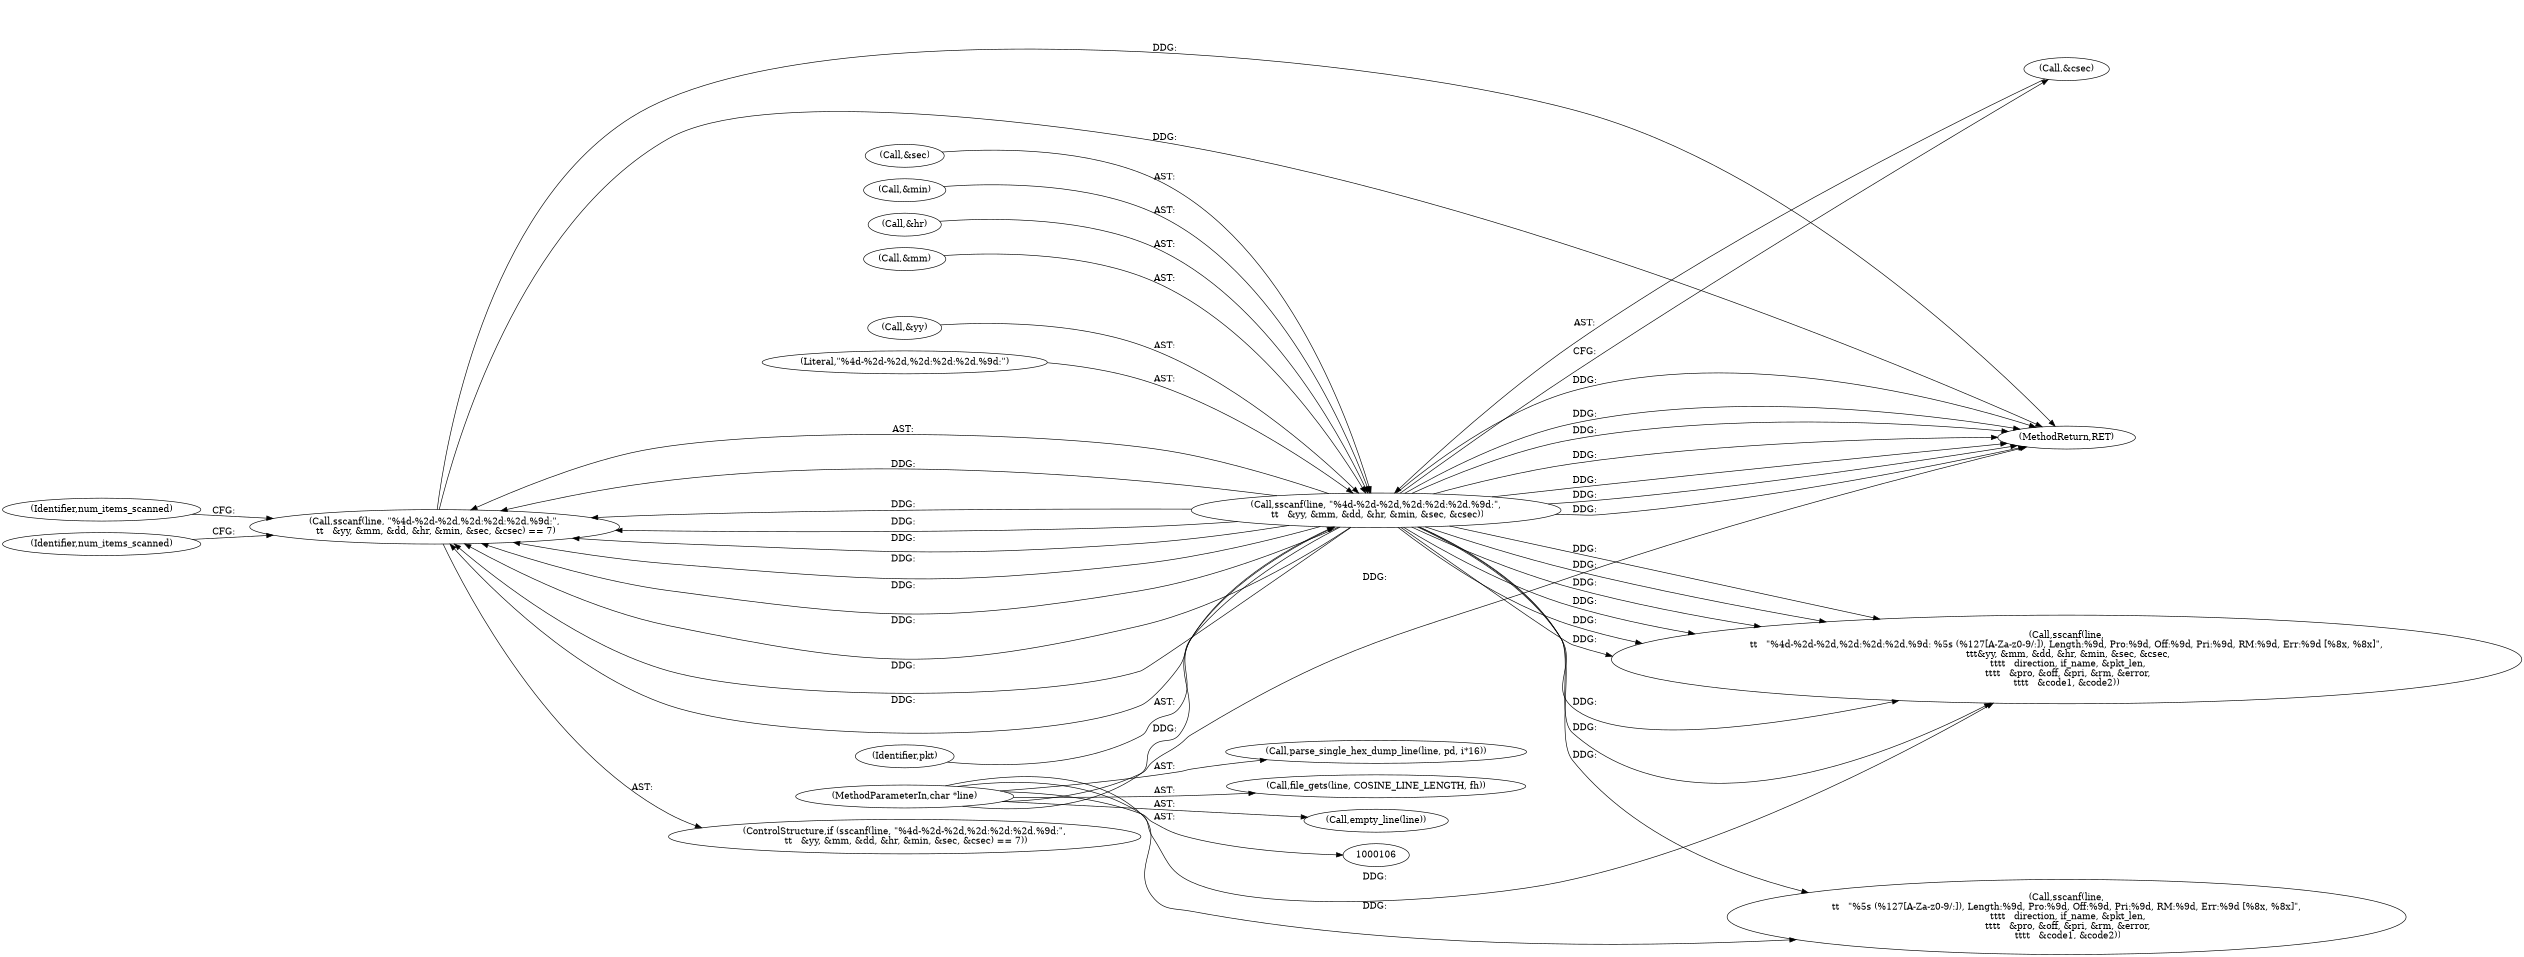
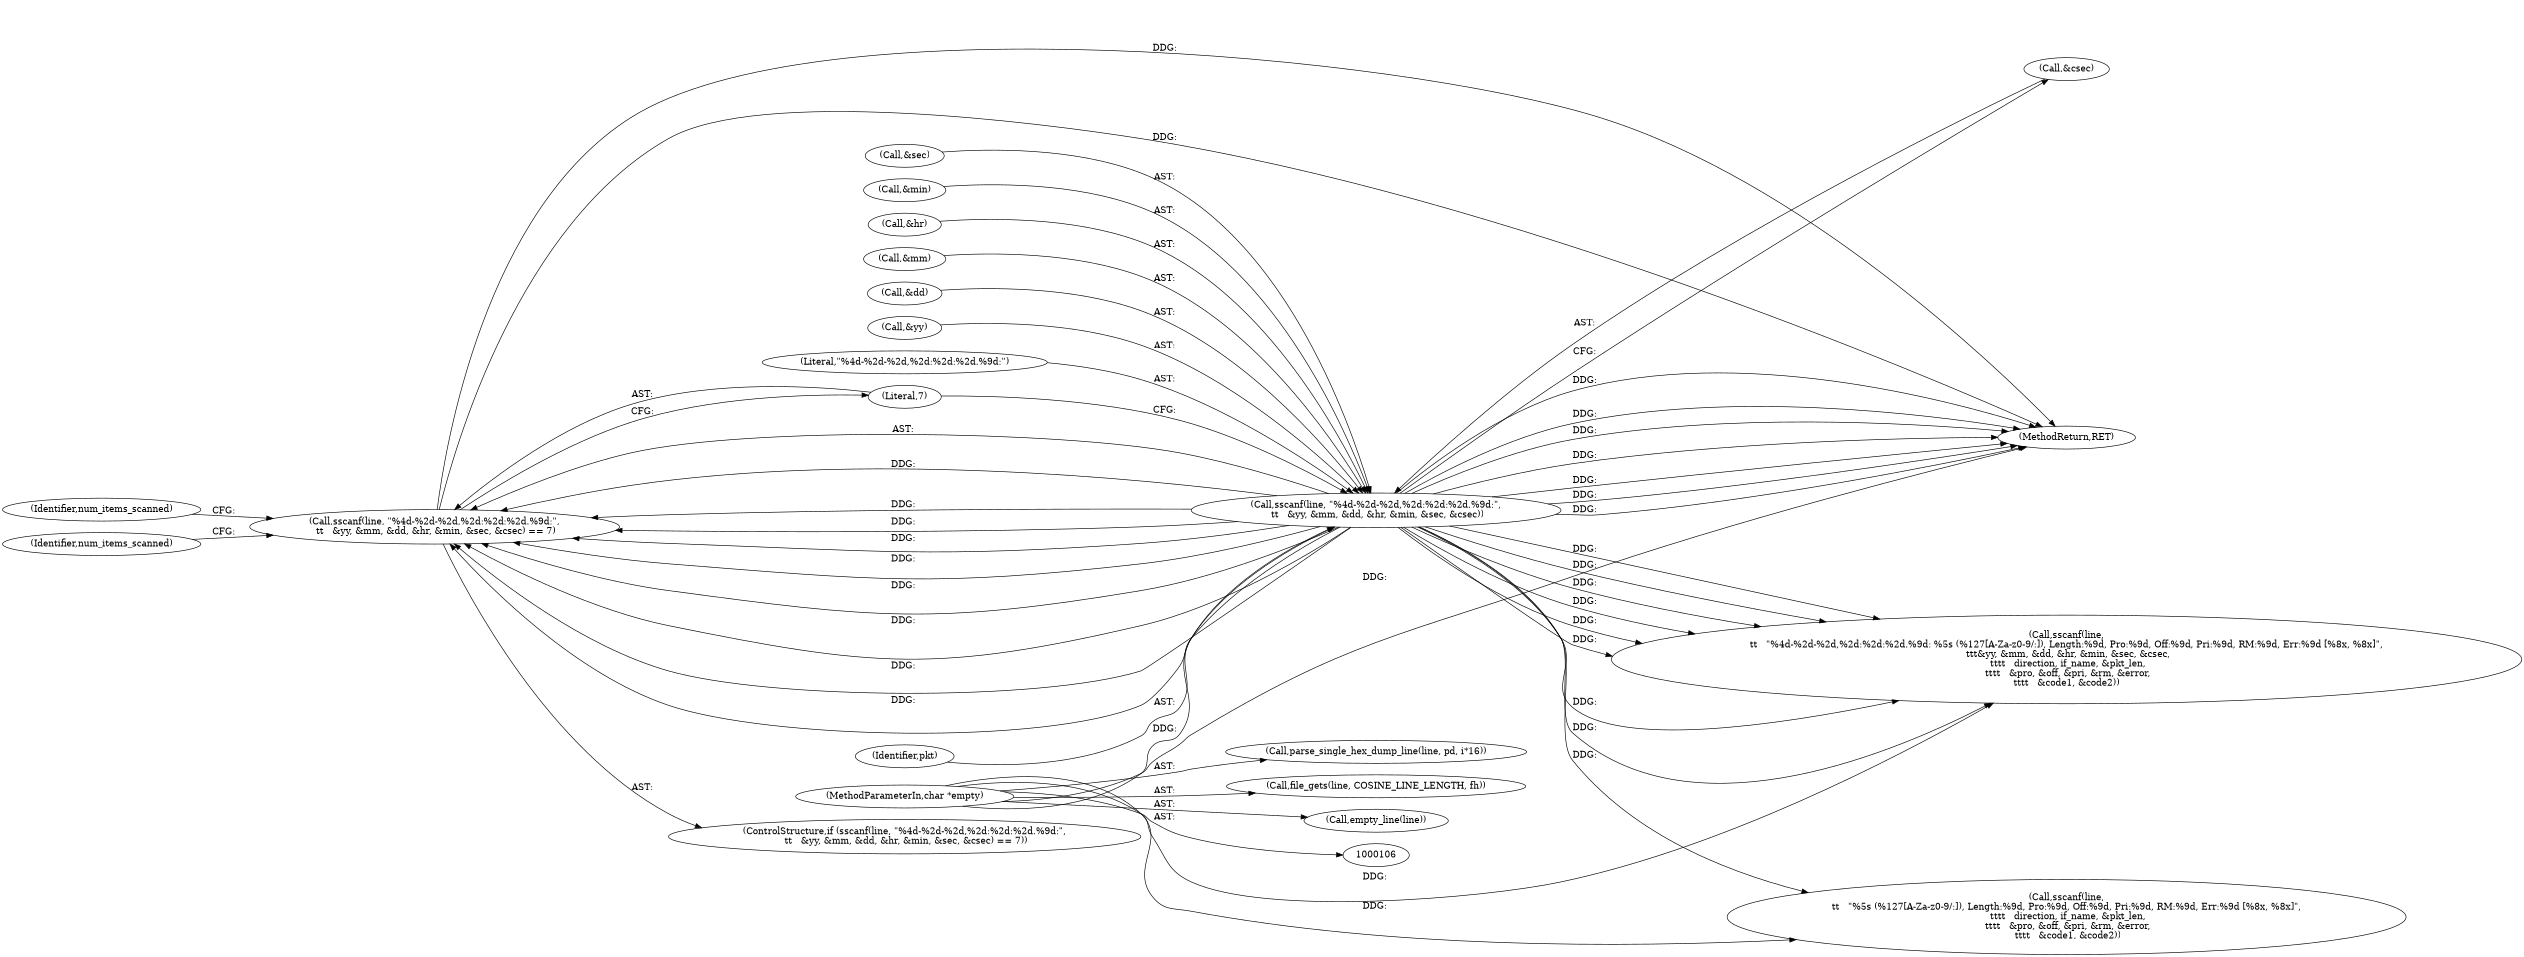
node "(Call,&dd)": added
node "(Literal,7)": added
node "(MethodParameterIn,char *line)": label "(MethodParameterIn,char *line)" -> "(MethodParameterIn,char *empty)"
